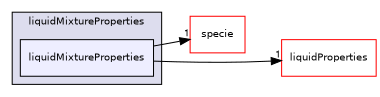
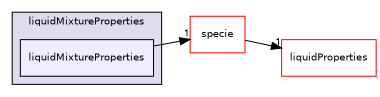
edge "liquidMixtureProperties" -> "liquidProperties": now "specie" -> "liquidProperties"
